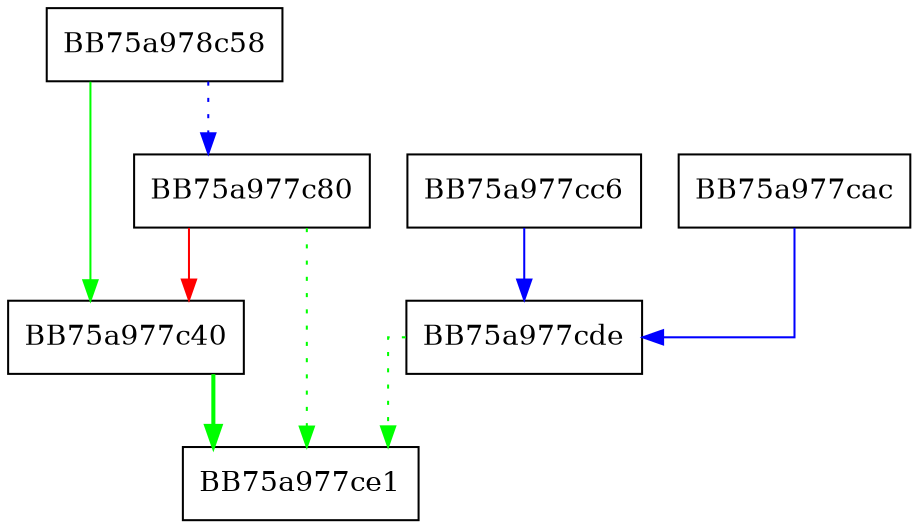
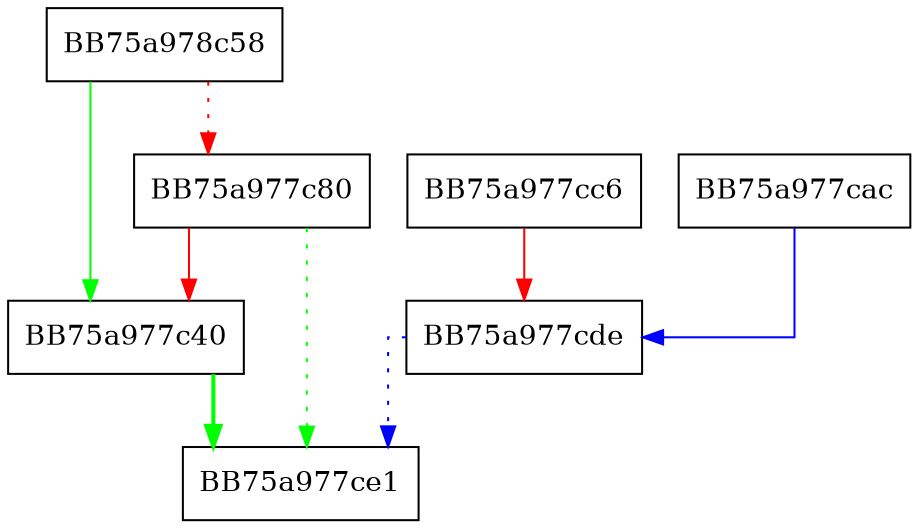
edge "BB75a978c58" -> "BB75a977c80": color blue -> red
edge "BB75a977cc6" -> "BB75a977cde": color blue -> red
edge "BB75a977cde" -> "BB75a977ce1": color green -> blue
